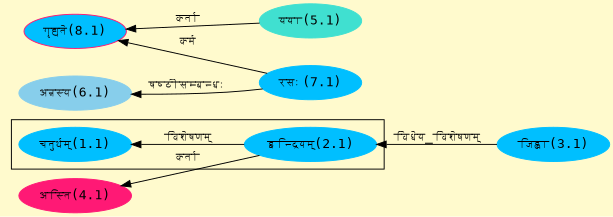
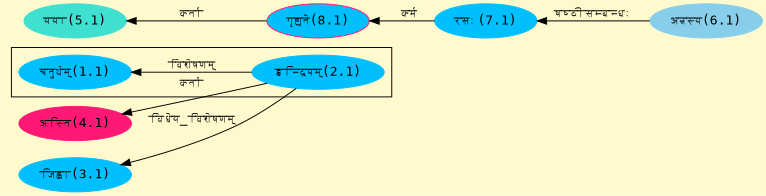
edge "यया(5.1)" -> "गृह्यते(8.1)": reversed
edge "रसः(7.1)" -> "अन्नस्य(6.1)": reversed
edge "जिह्वा(3.1)" -> "इन्द्रियम्(2.1)": reversed
